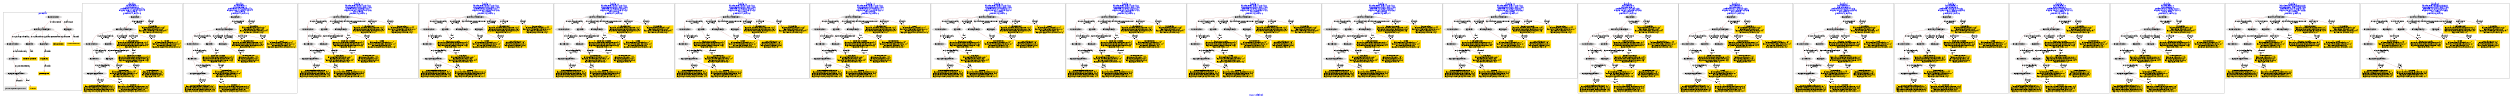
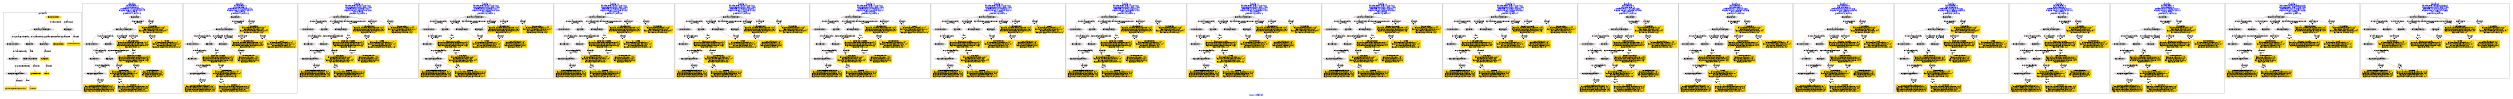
node "E31_Document1": fillcolor lightgray -> gold
node "TITLE NO AUTHOR": fillcolor gold -> lightgray
node "AUTHOR_URI": added
node "APPELLATION": label "APPELLATION" -> "VIDEO"
node "AUTHOR_APPELLATION_URI": fillcolor lightgray -> gold
